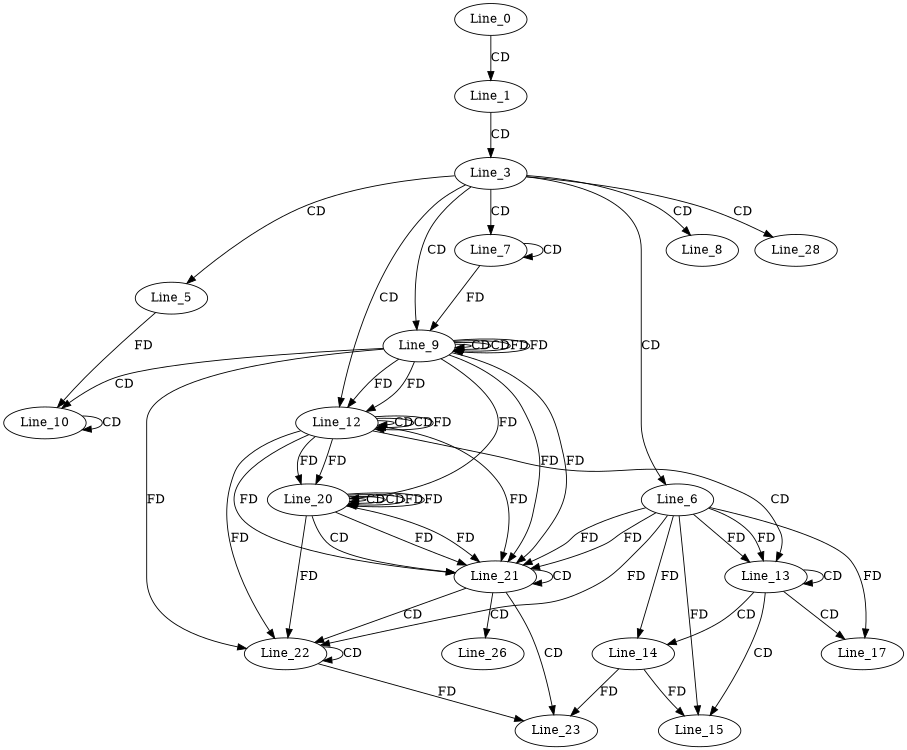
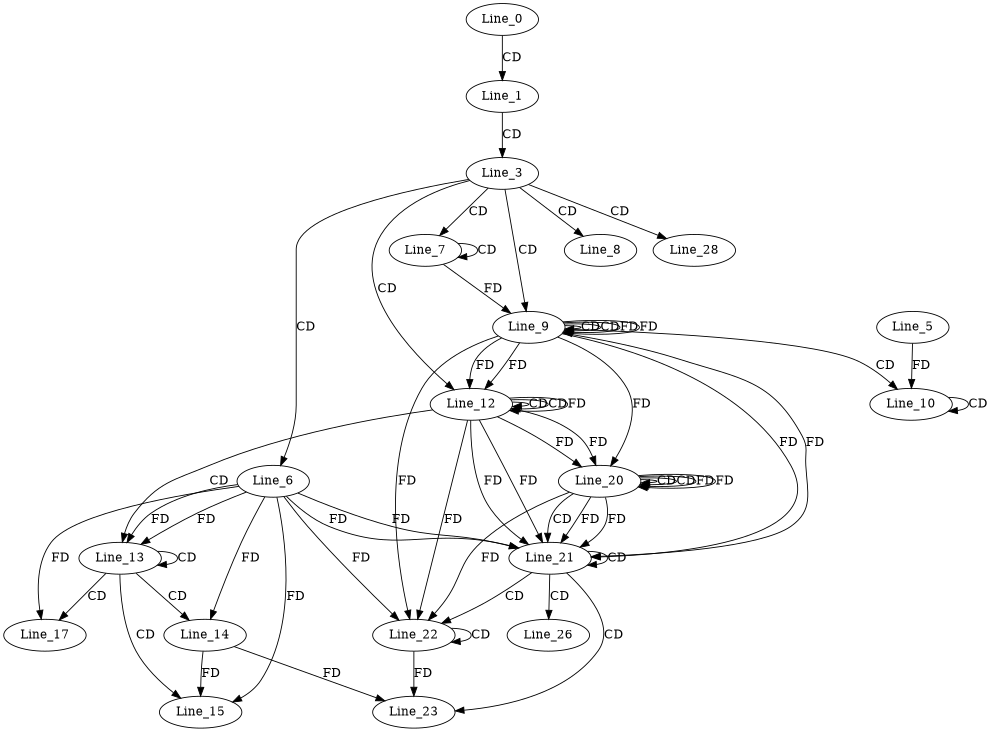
edge "Line_3" -> "Line_5": removed, label "CD"
